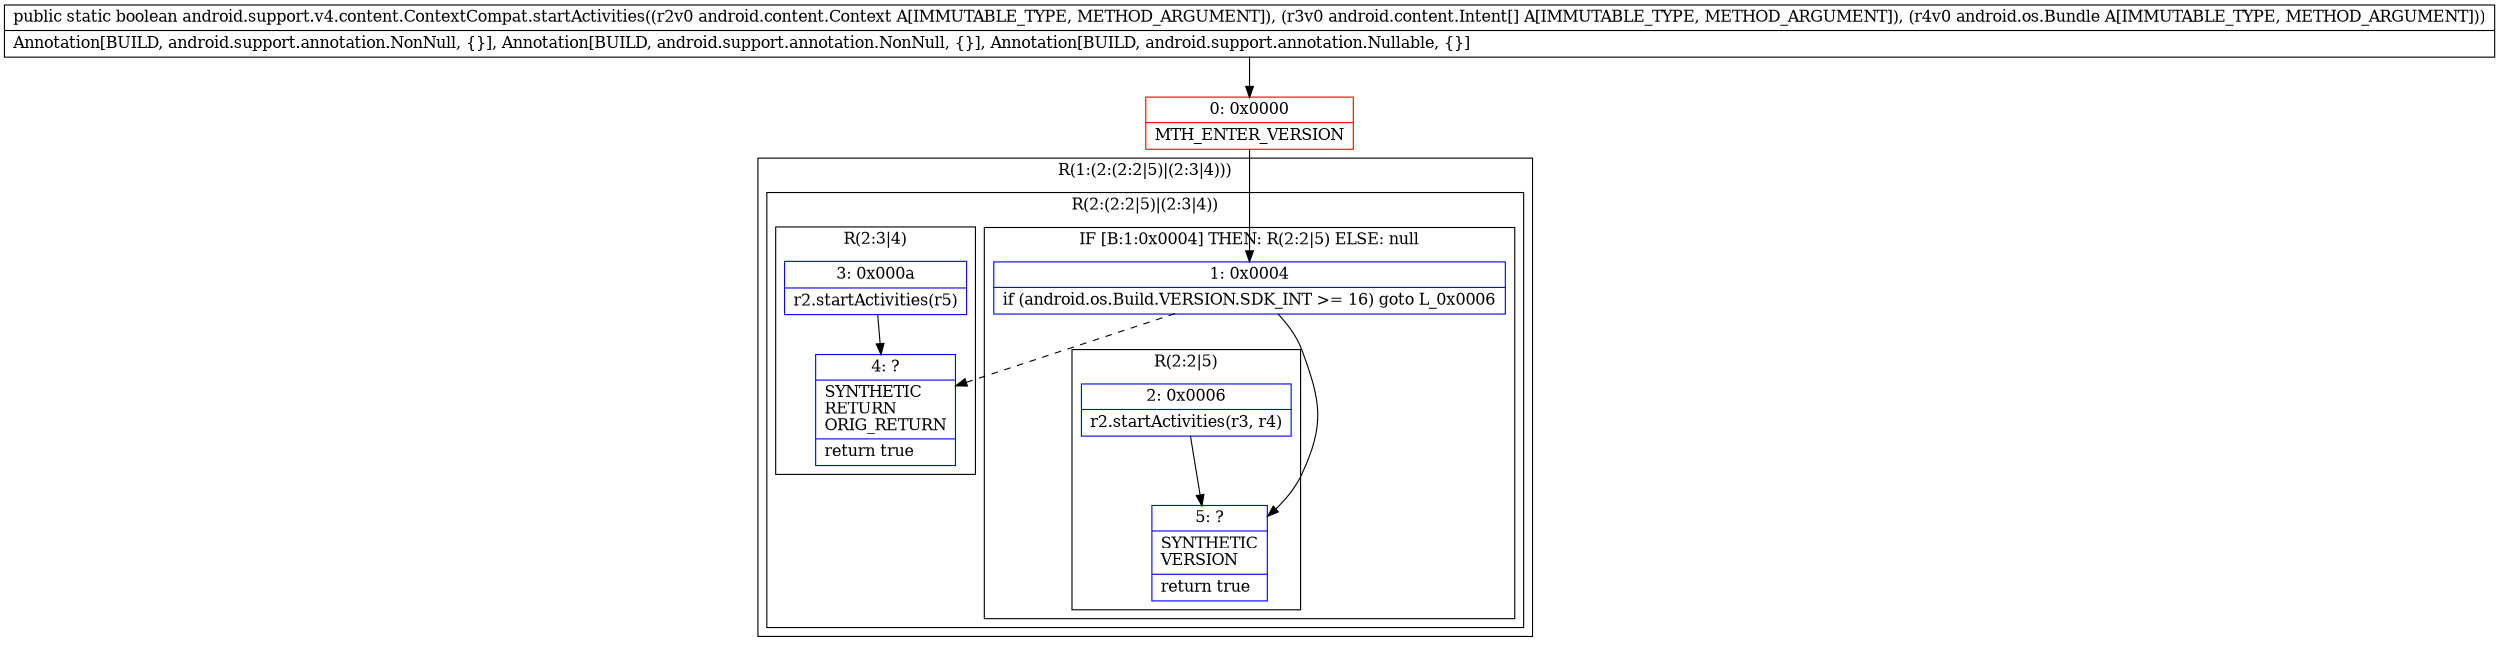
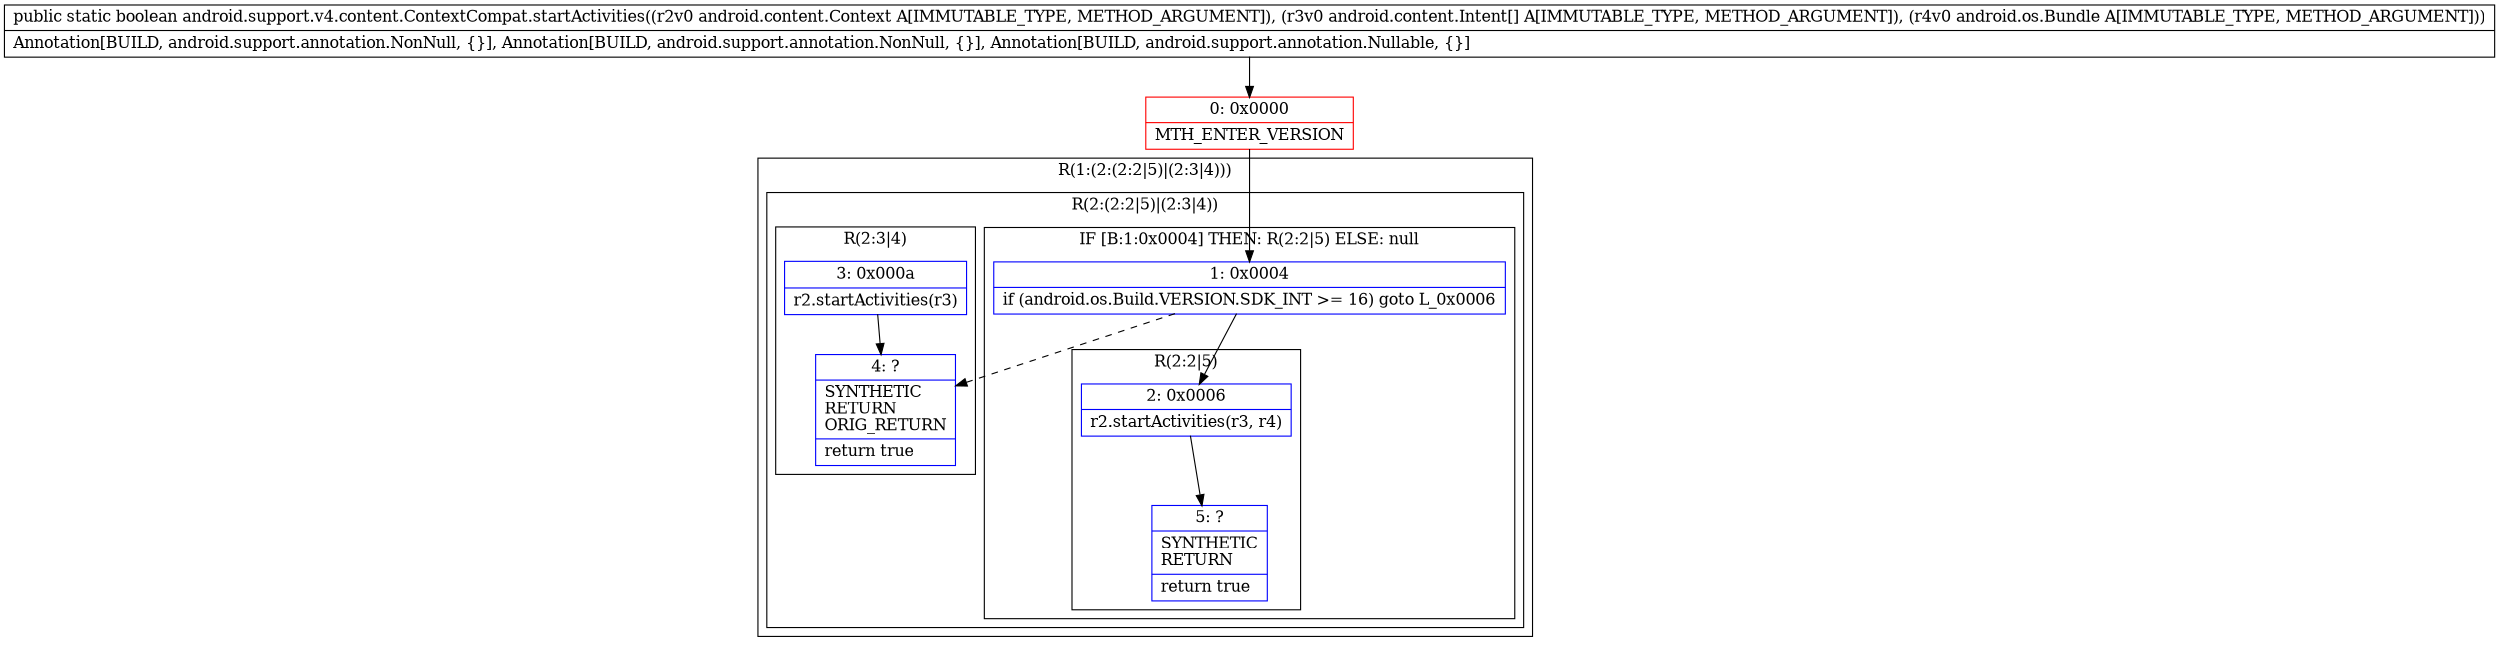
node "3: 0x000a": text "r2.startActivities(r5)" -> "r2.startActivities(r3)"
edge "1: 0x0004" -> "5: ?": now "1: 0x0004" -> "2: 0x0006"
node "5: ?": text "VERSION" -> "RETURN"
